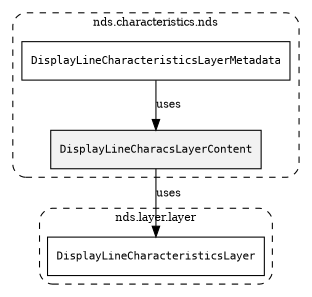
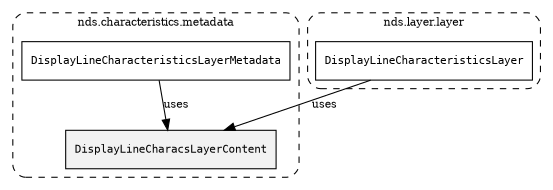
cluster "nds.characteristics.nds": label "nds.characteristics.nds" -> "nds.characteristics.metadata"
edge "DisplayLineCharacsLayerContent" -> "DisplayLineCharacteristicsLayer": reversed
